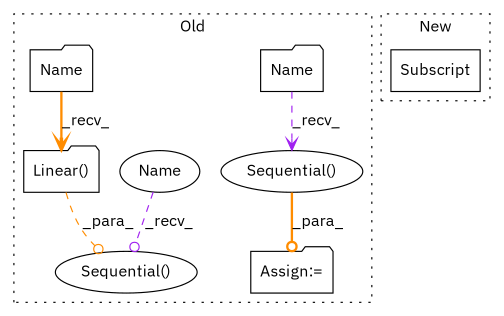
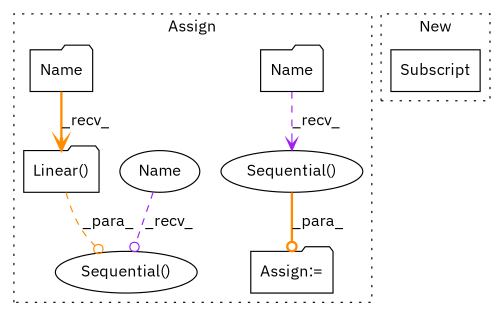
cluster "Old": label "Old" -> "Assign"
